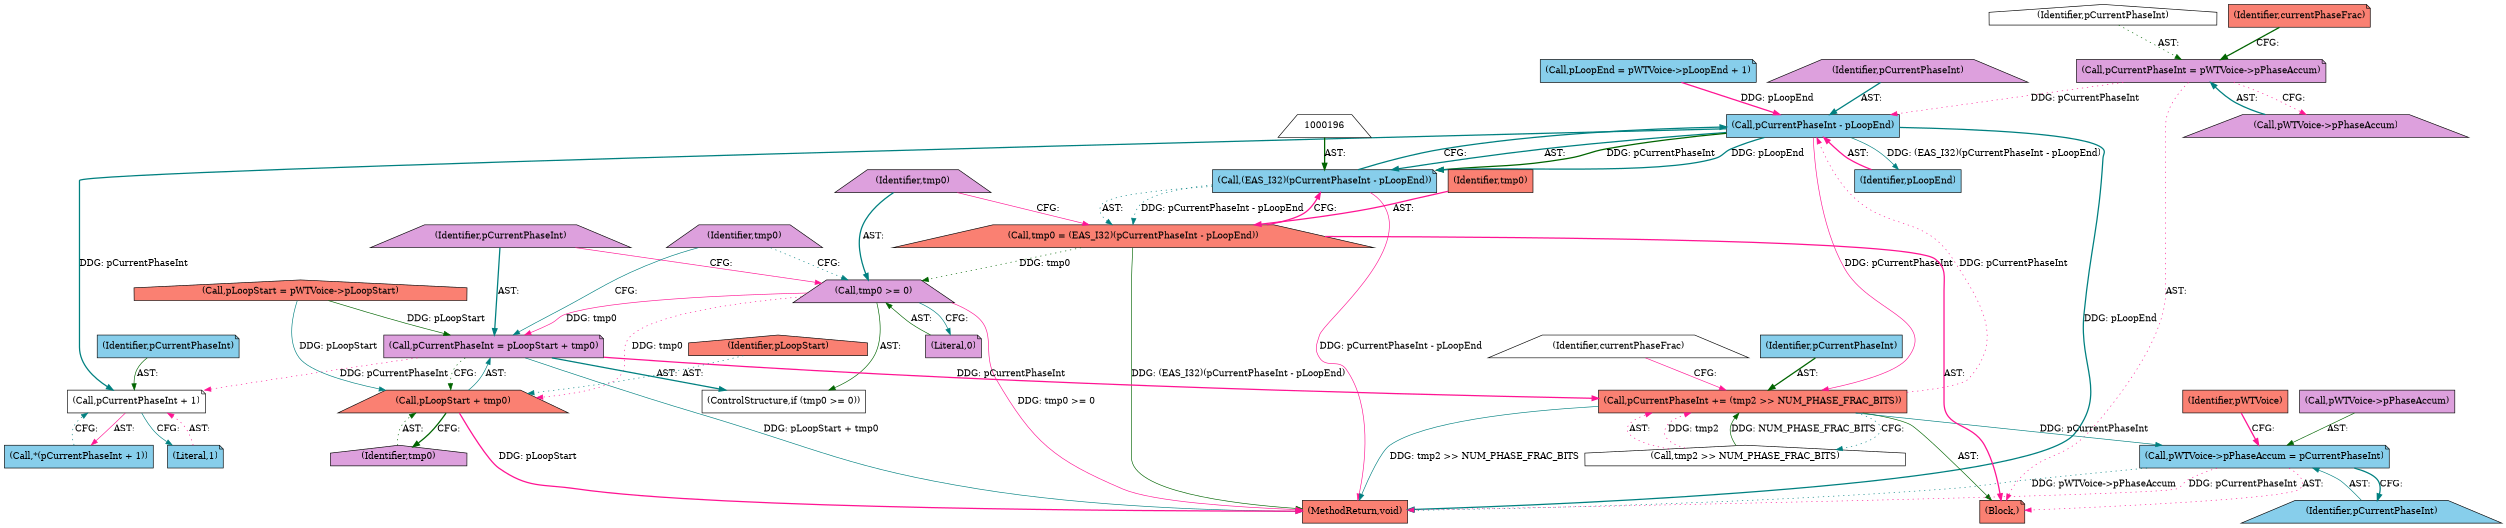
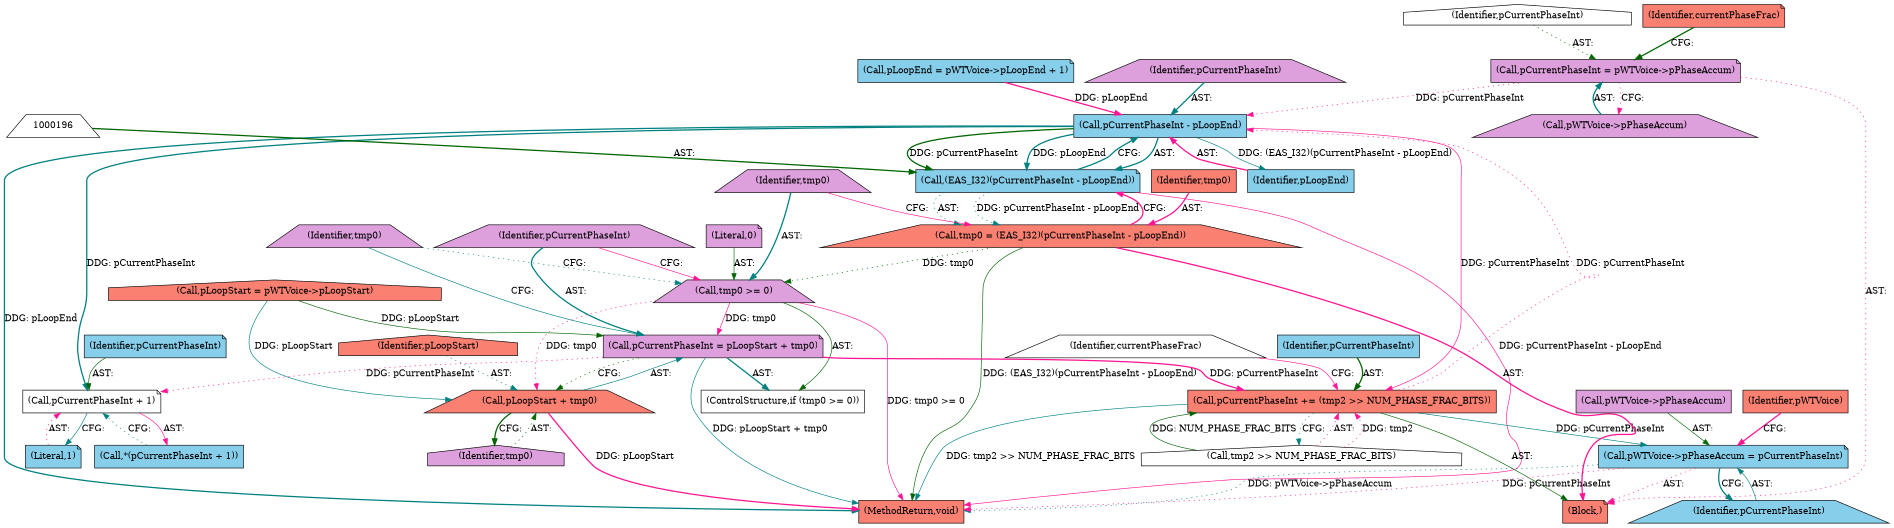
edge "(Call,tmp0 >= 0)" -> "(Literal,0)": removed, label "CFG:"
